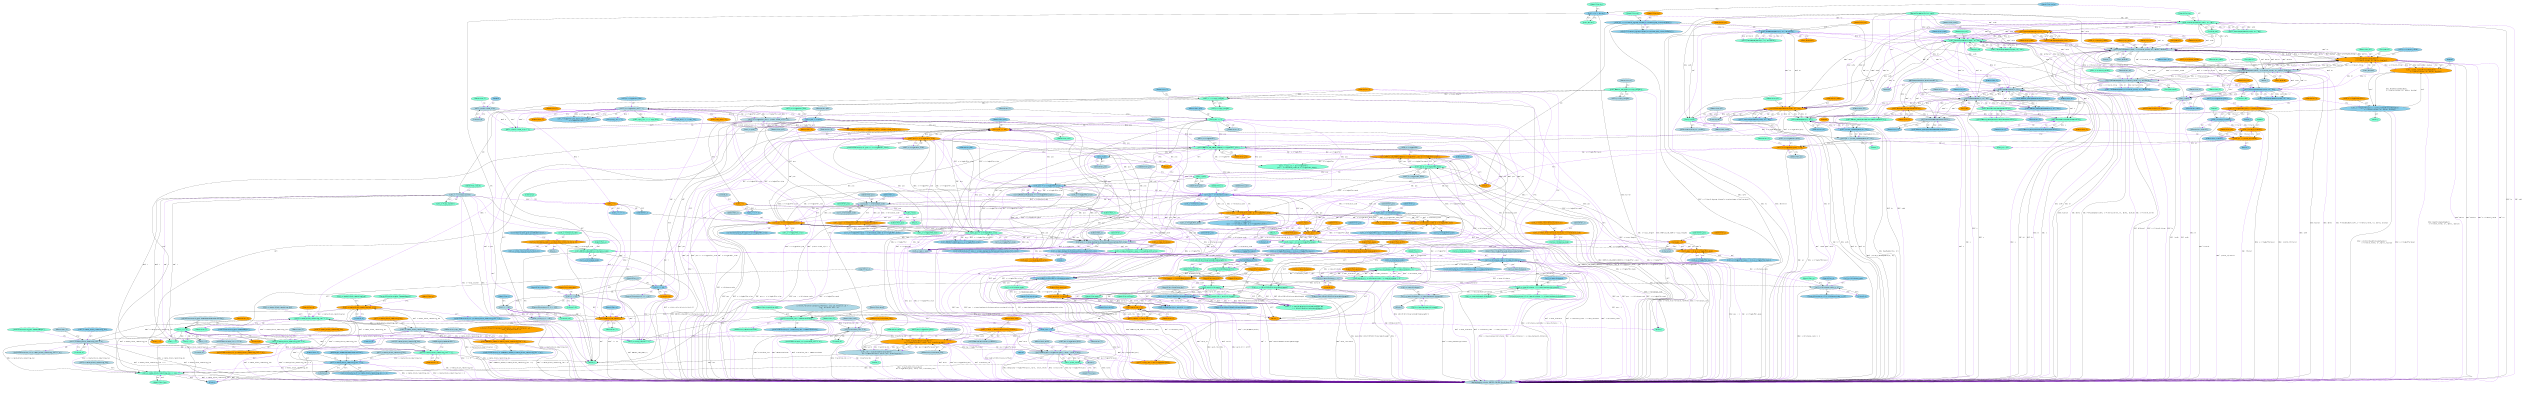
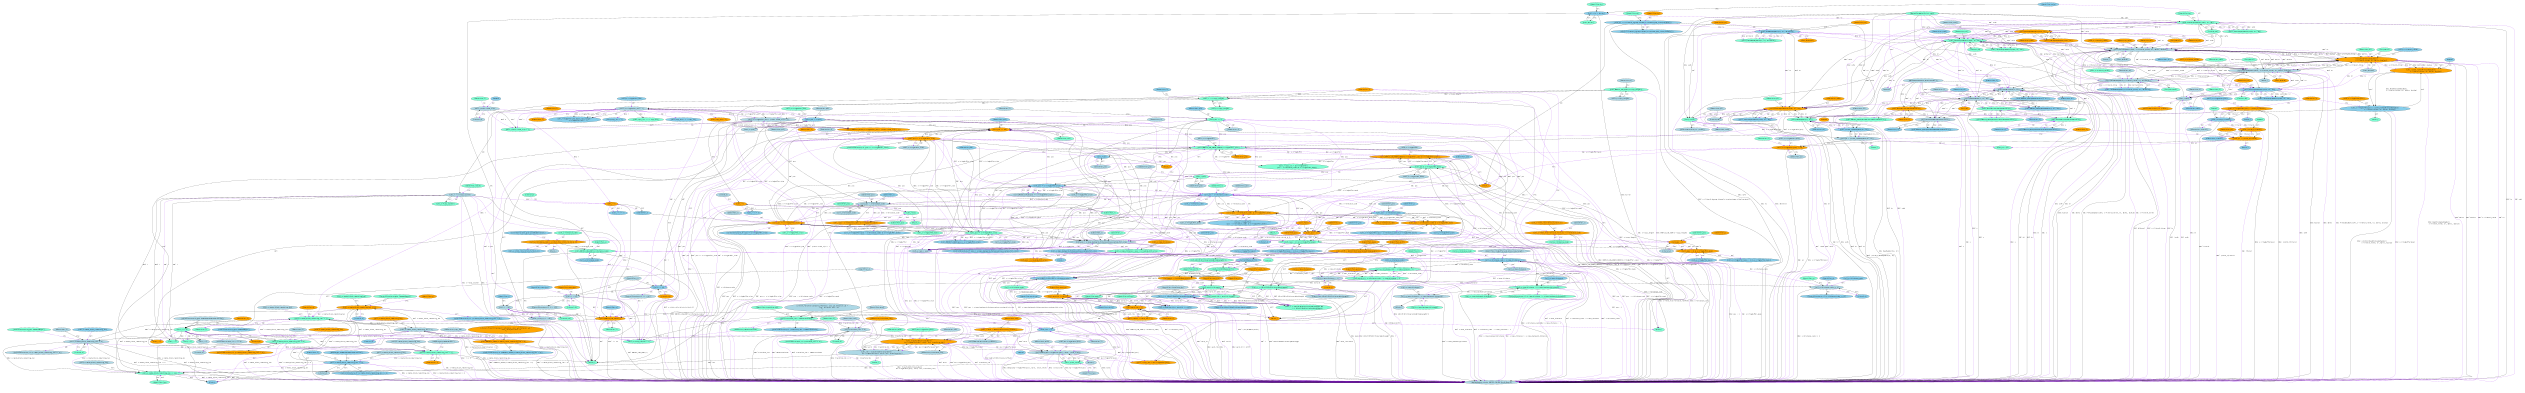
node "(ControlStructure,if (s->distance_code > s->max_distance))": removed
edge "(Call,i > 16)" -> "(Call,BROTLI_LOG_UINT(i))": added, label "DDG: i"
